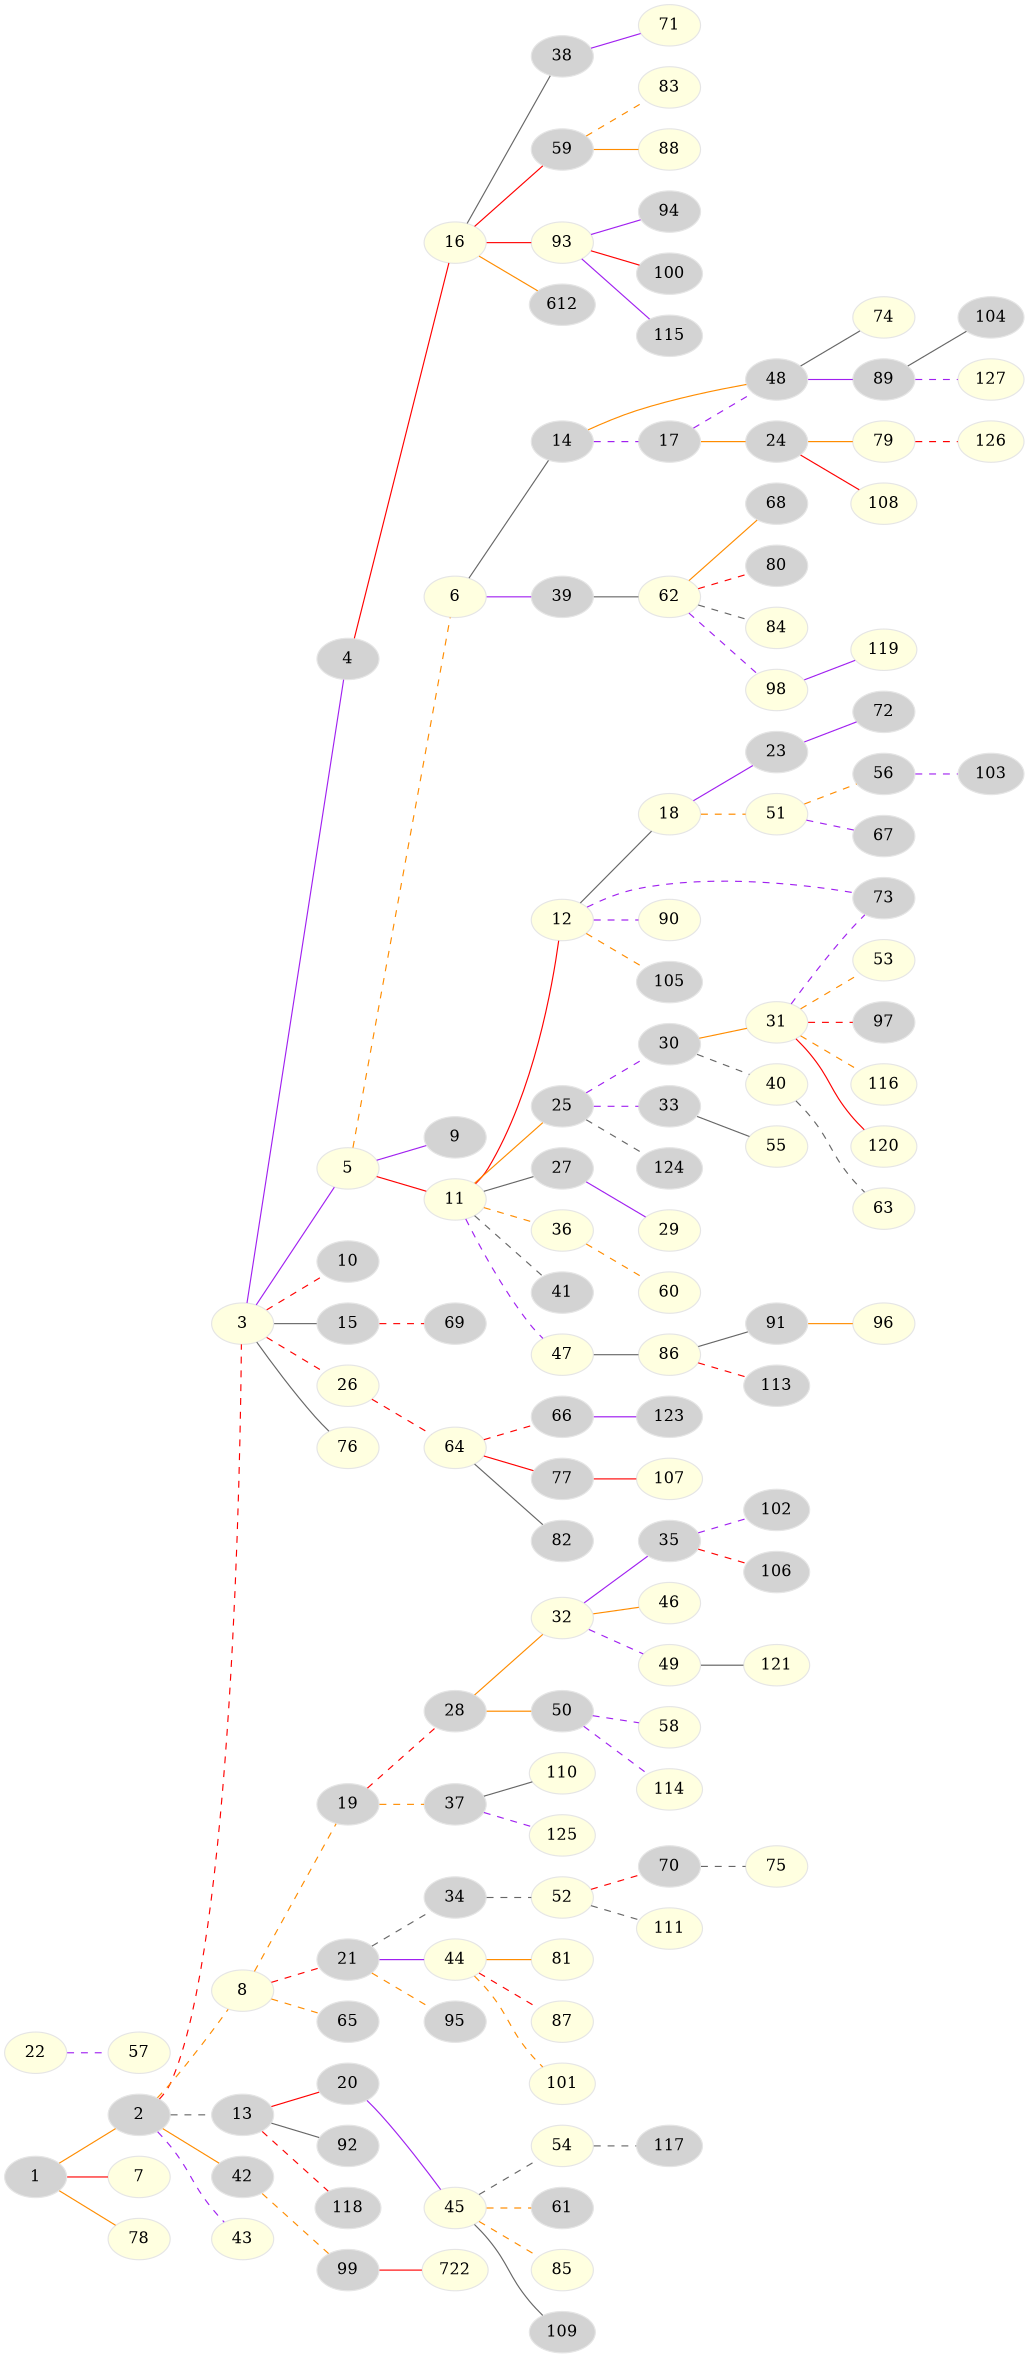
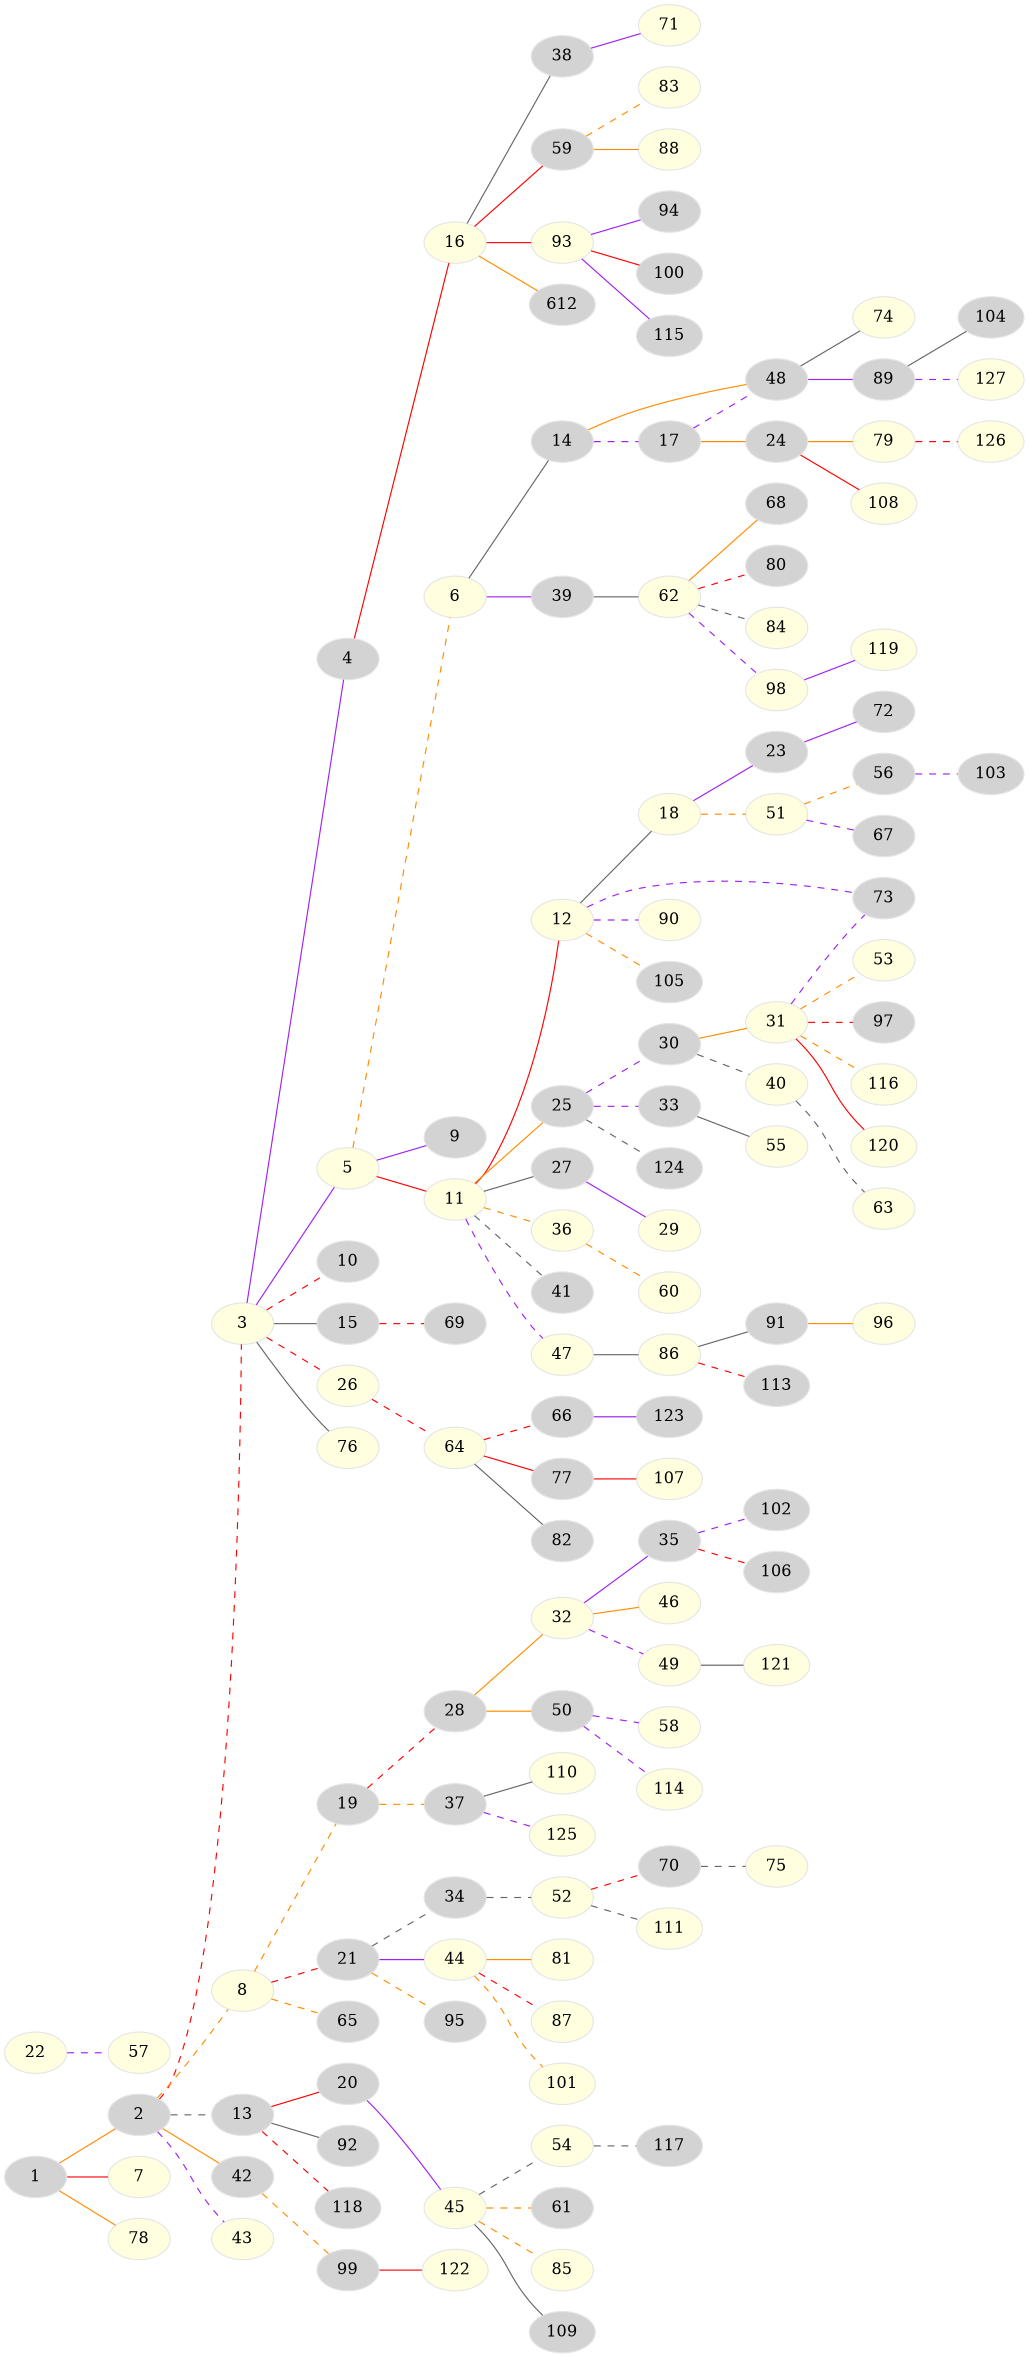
node "722": label "722" -> "122"
